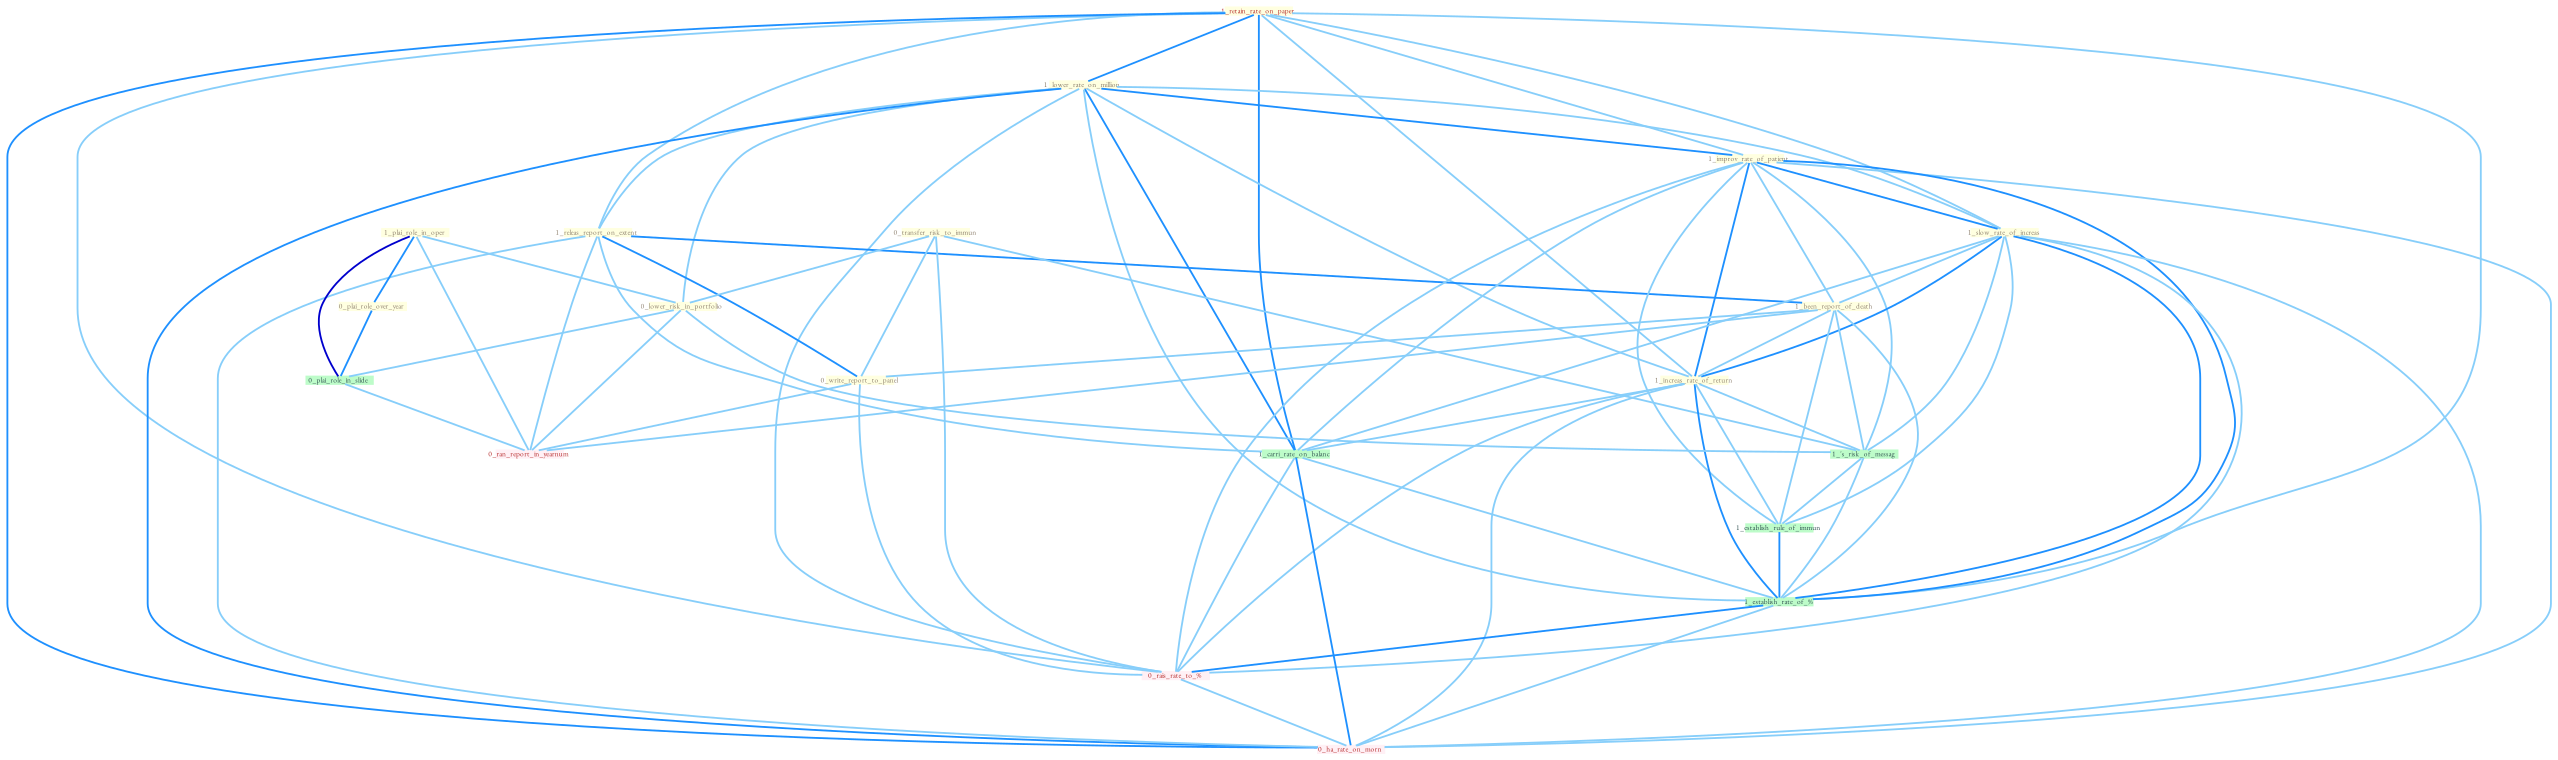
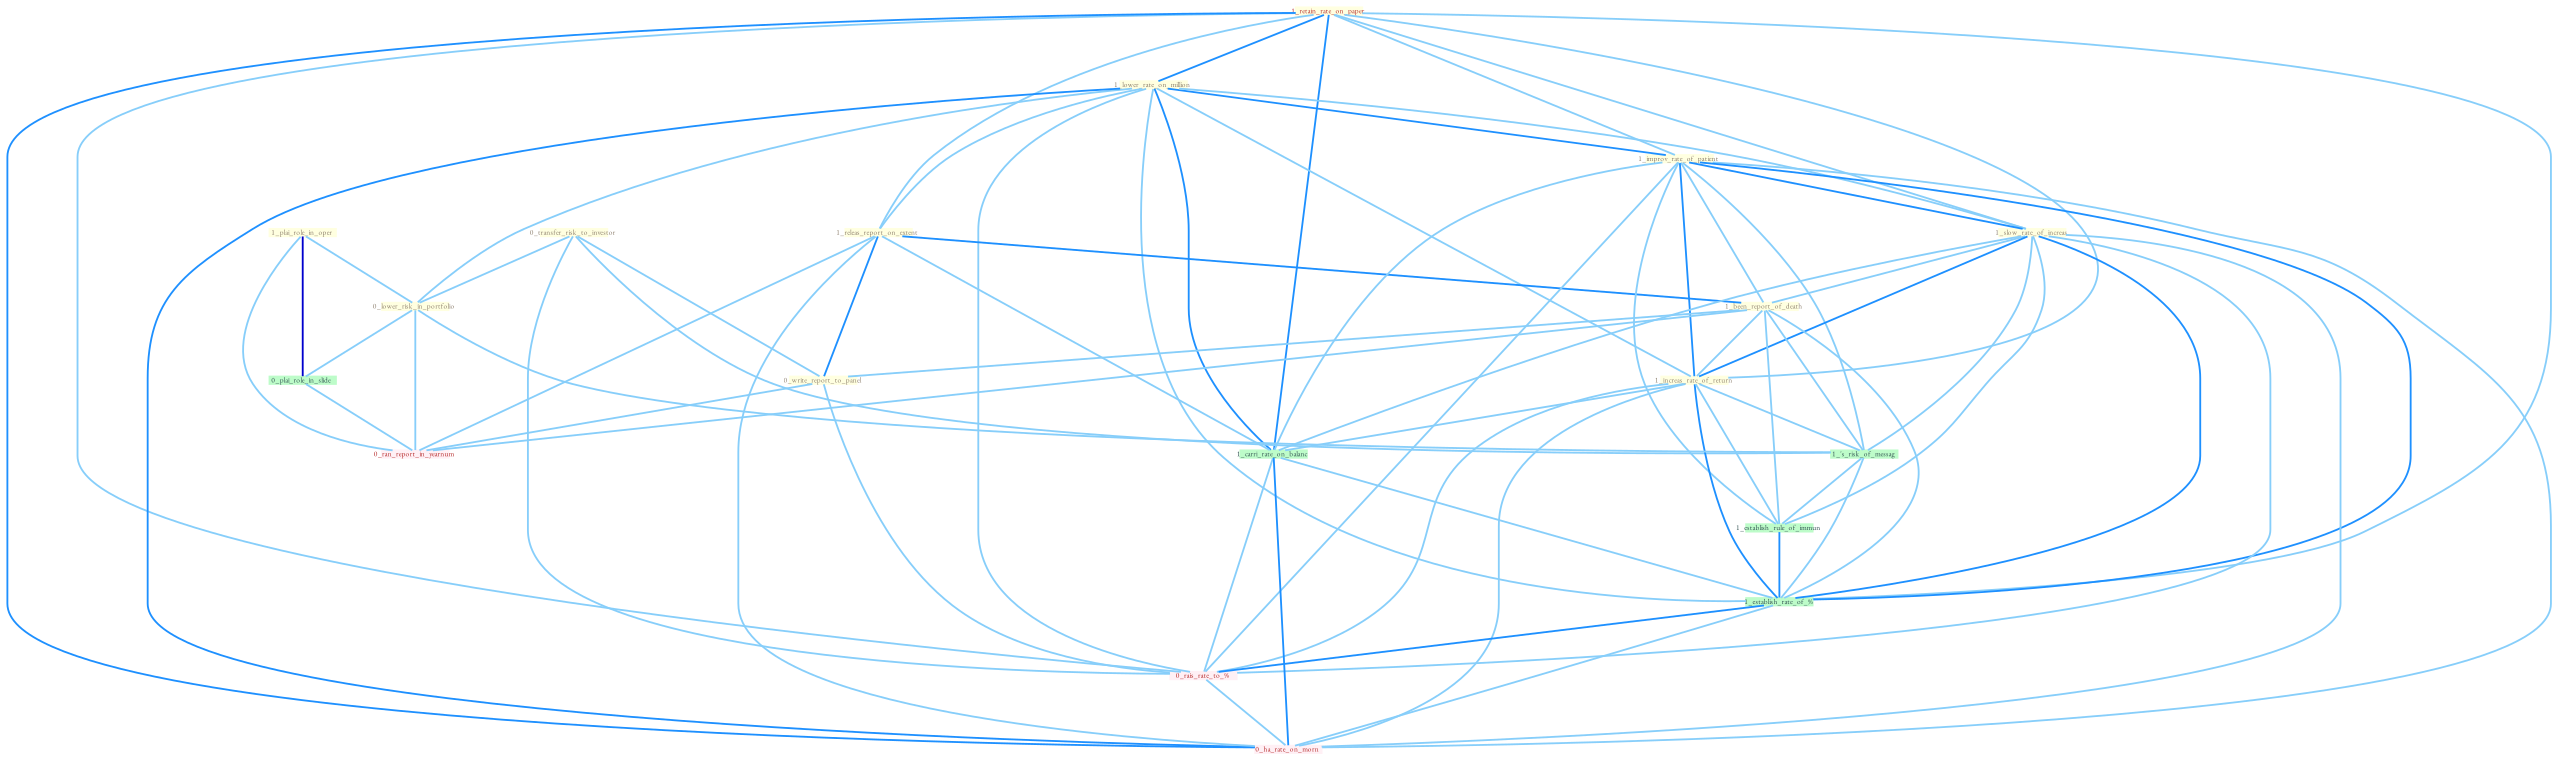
node "0_transfer_risk_to_immun": label "0_transfer_risk_to_immun" -> "0_transfer_risk_to_investor"
node "0_plai_role_over_year": removed
